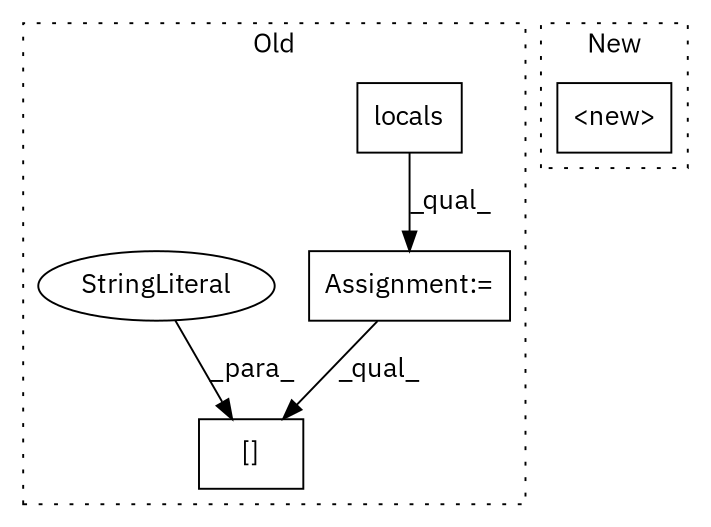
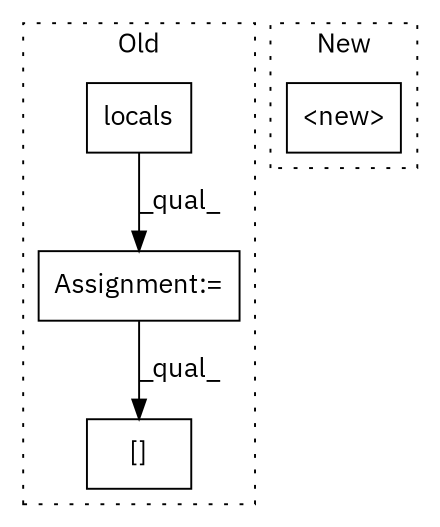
node "StringLiteral": removed
